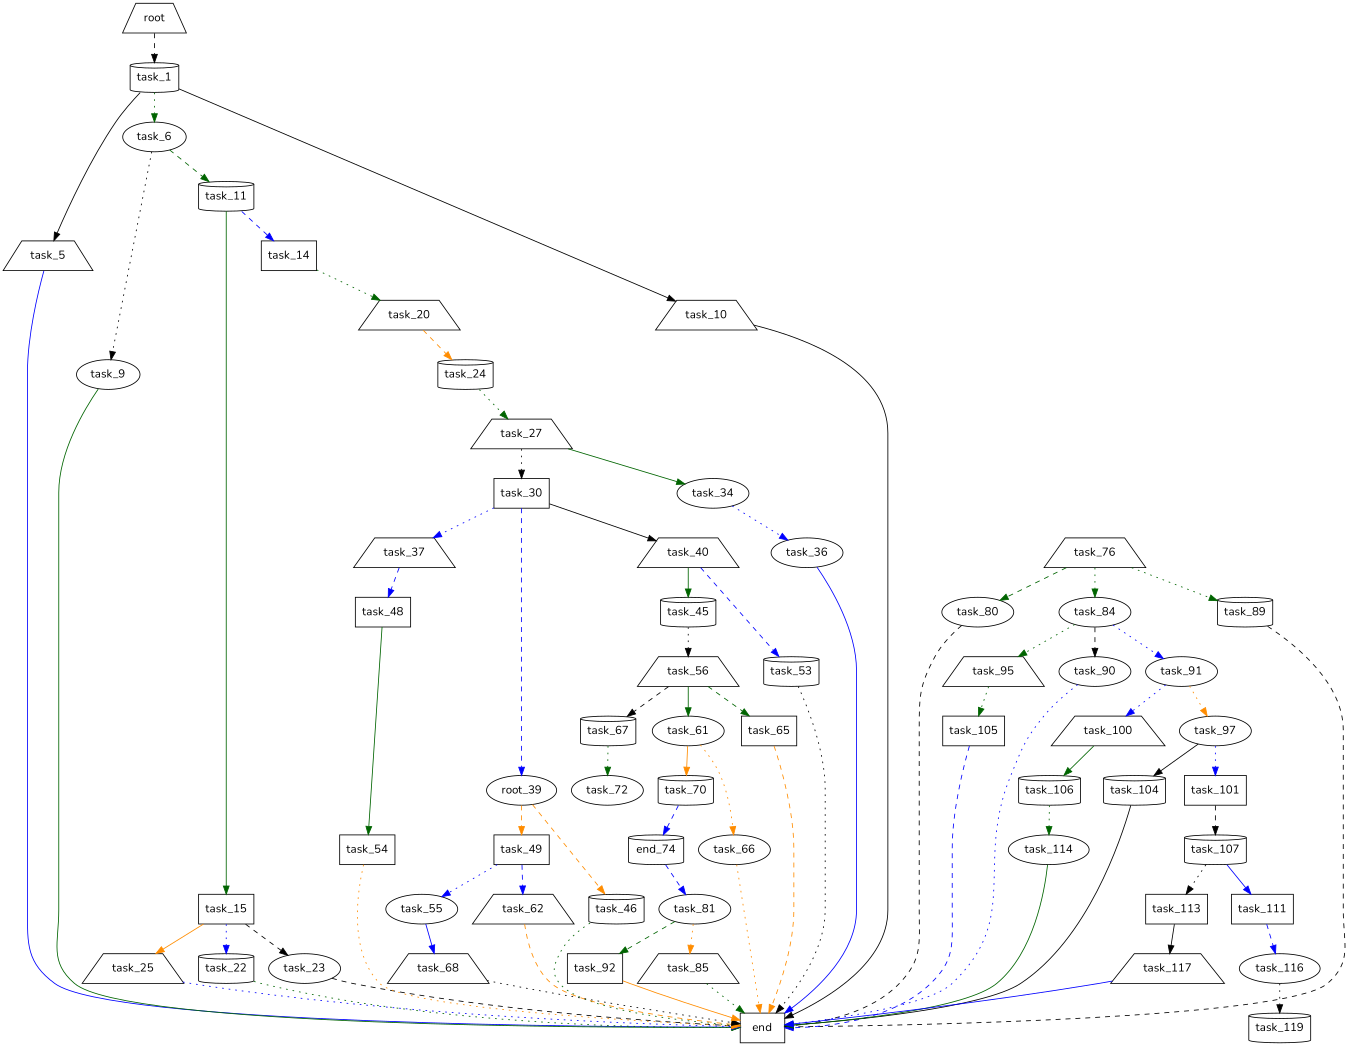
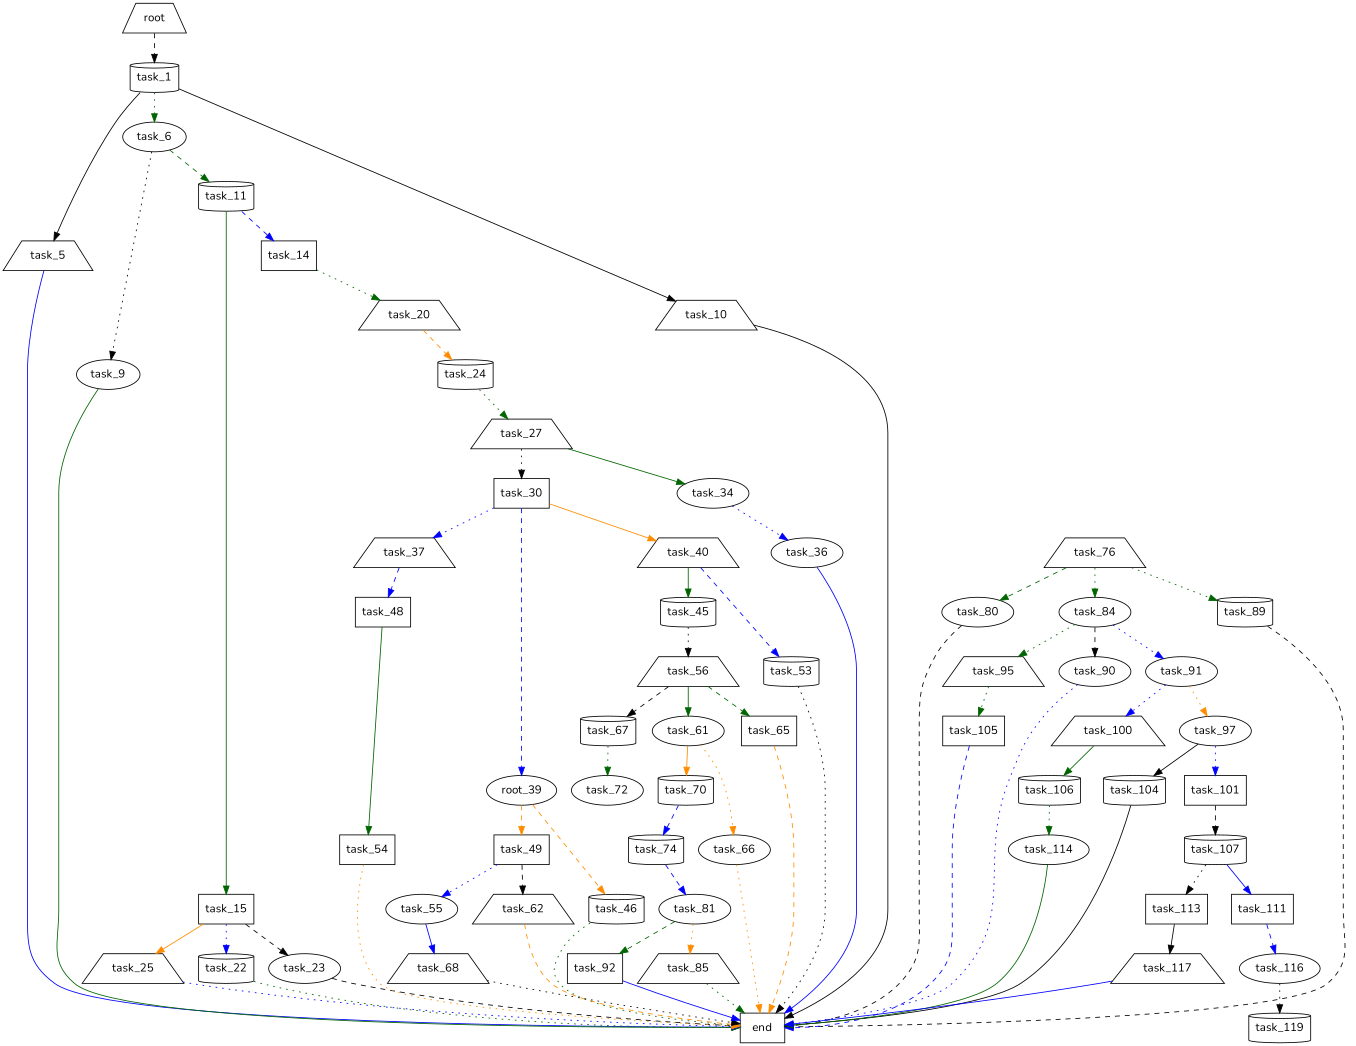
edge "task_30" -> "task_40": color black -> darkorange
node "end_74": label "end_74" -> "task_74"
edge "task_49" -> "task_62": color blue -> black
edge "task_92" -> "end": color darkorange -> blue
